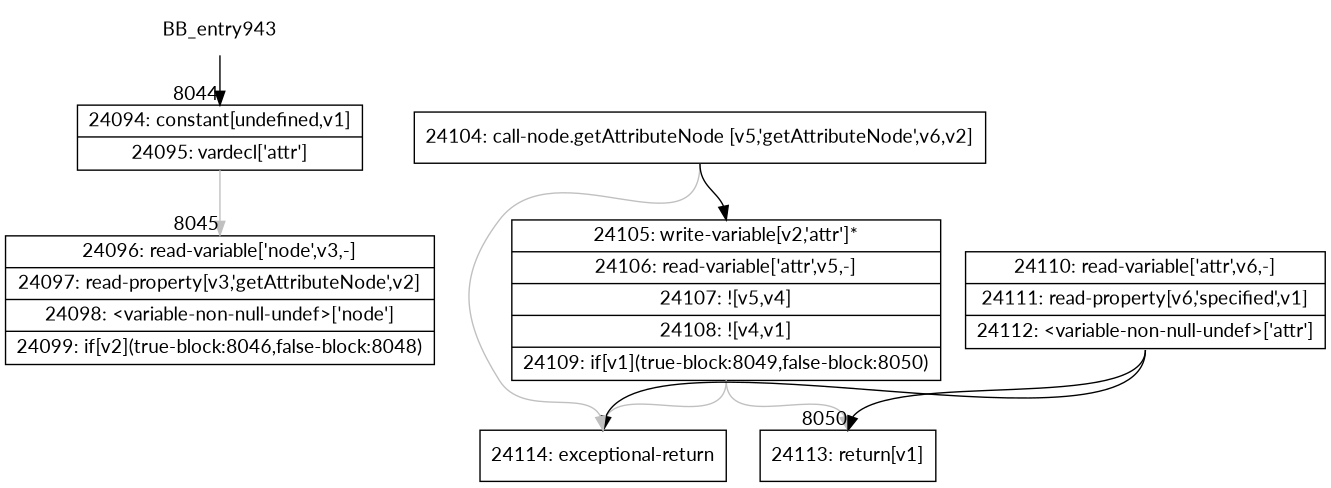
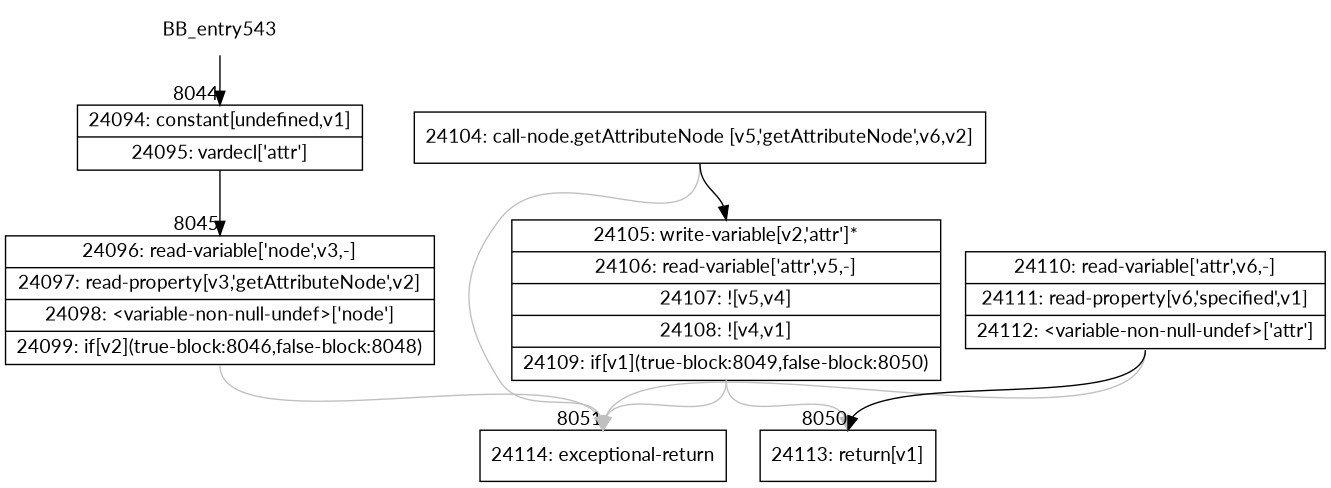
node "BB_entry943": label "BB_entry943" -> "BB_entry543"
edge "24094: constant[undefined,v1]" -> "24096: read-variable['node',v3,-]": color gray -> black
edge "24110: read-variable['attr',v6,-]" -> "24114: exceptional-return": color black -> gray
edge "24096: read-variable['node',v3,-]" -> "24114: exceptional-return": added
